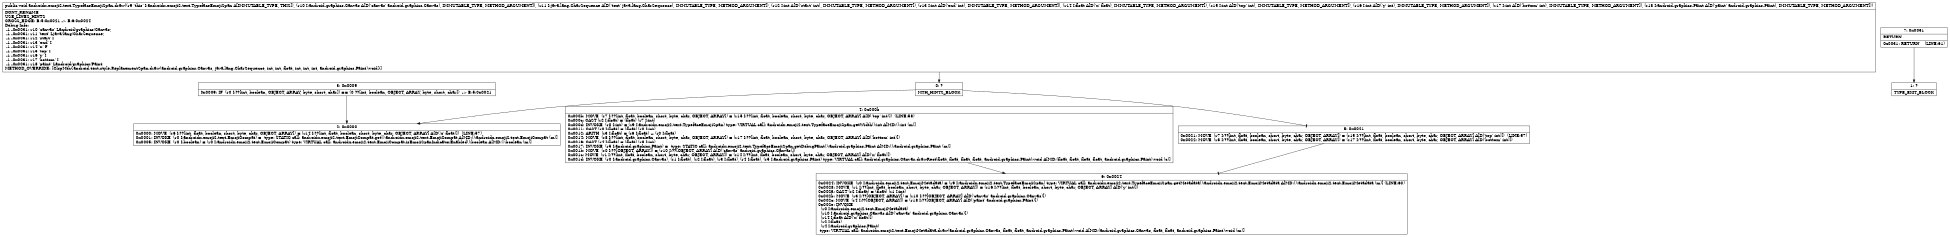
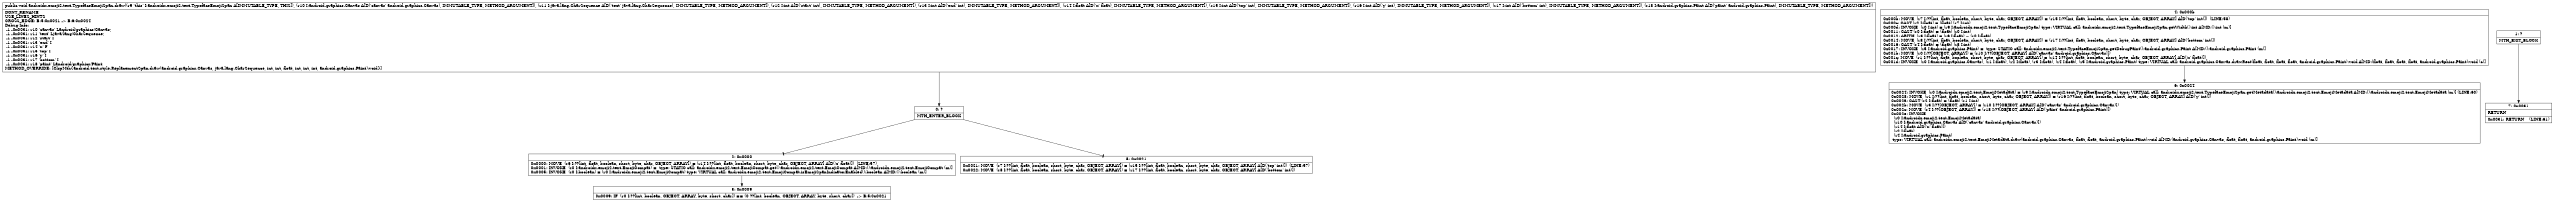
edge "7: 0x0031" -> "1: ?": reversed
node "0: ?": text "MTH_HINTS_BLOCK" -> "MTH_ENTER_BLOCK"
node "1: ?": text "TYPE_EXIT_BLOCK" -> "MTH_EXIT_BLOCK"
edge "0: ?" -> "2: 0x0000": arrowhead normal -> tee
edge "3: 0x0009" -> "2: 0x0000": reversed
edge "5: 0x0021" -> "6: 0x0024": removed
